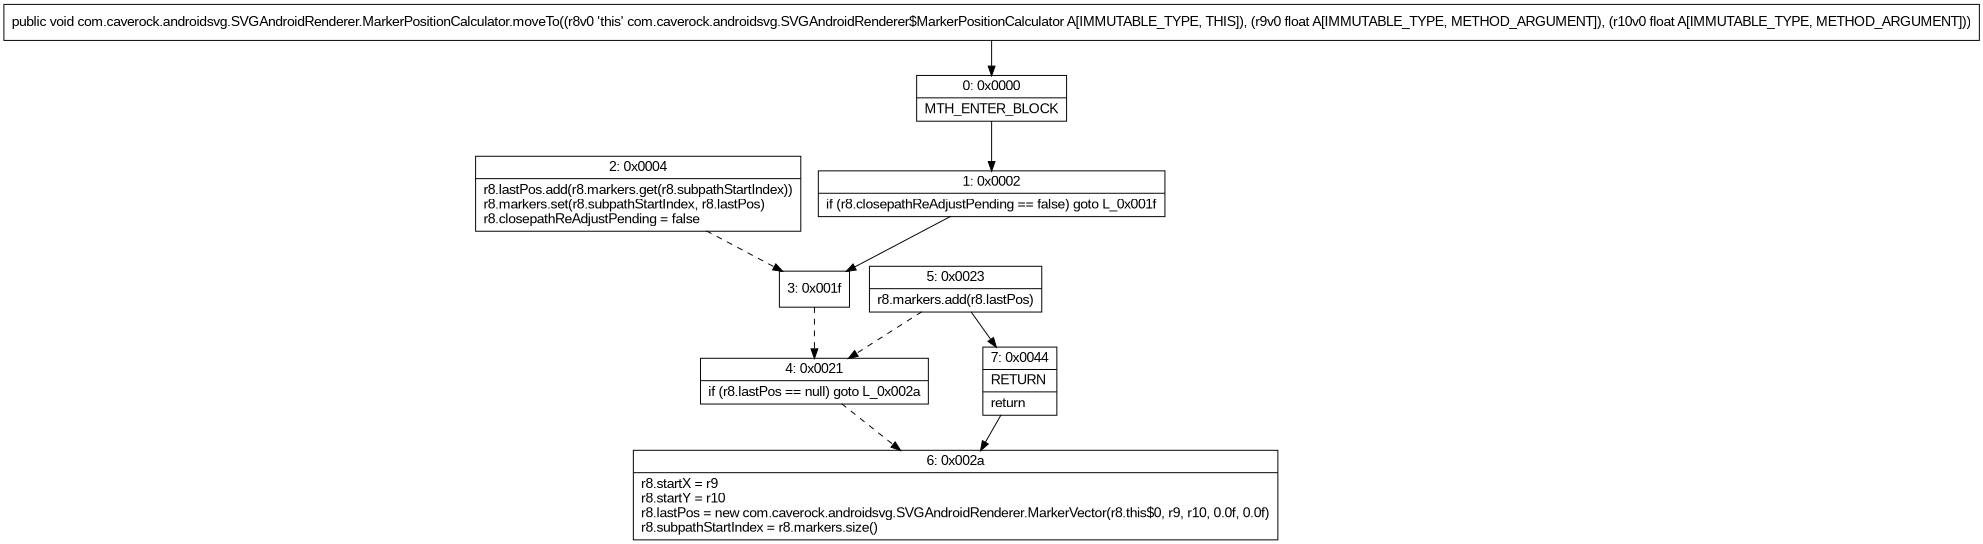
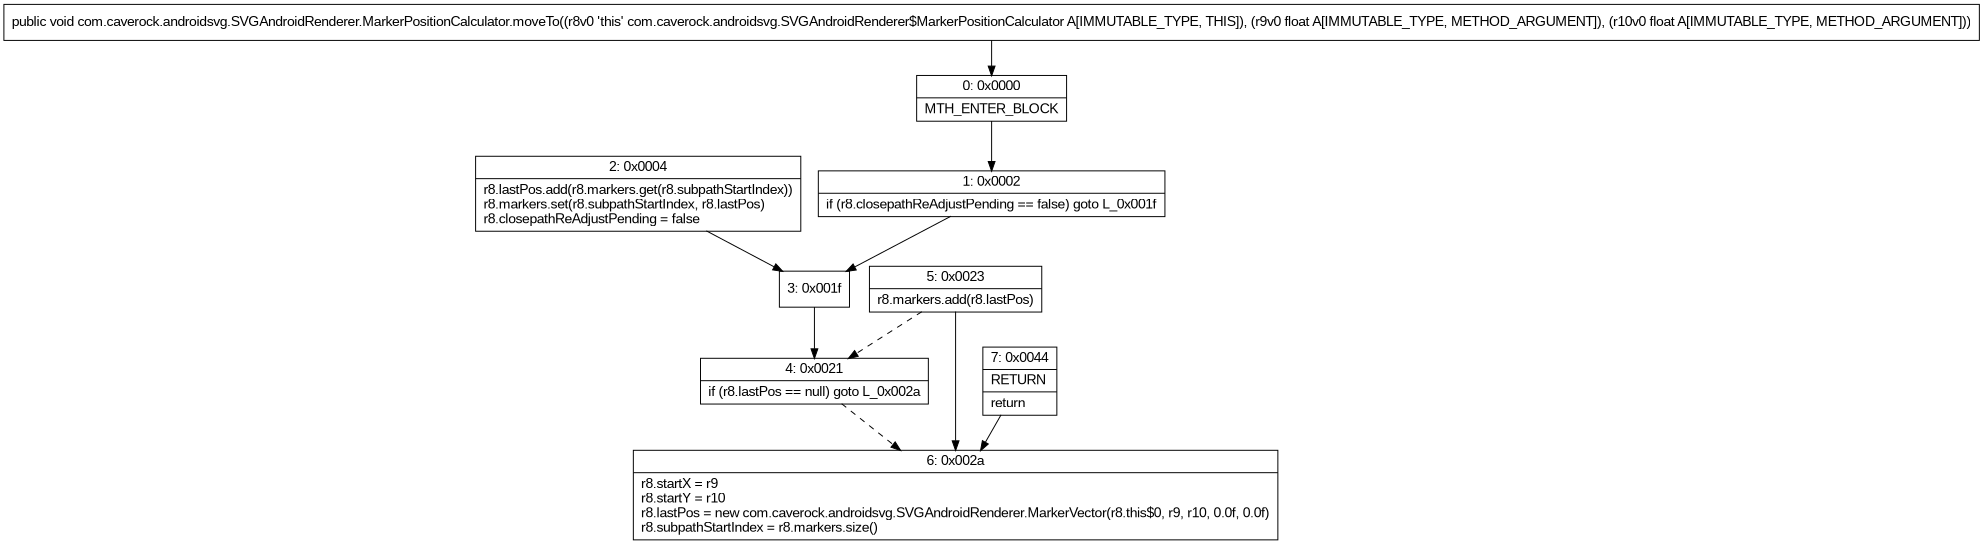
edge "2: 0x0004" -> "3: 0x001f": style dashed -> solid
edge "5: 0x0023" -> "7: 0x0044": now "5: 0x0023" -> "6: 0x002a"
edge "3: 0x001f" -> "4: 0x0021": style dashed -> solid
